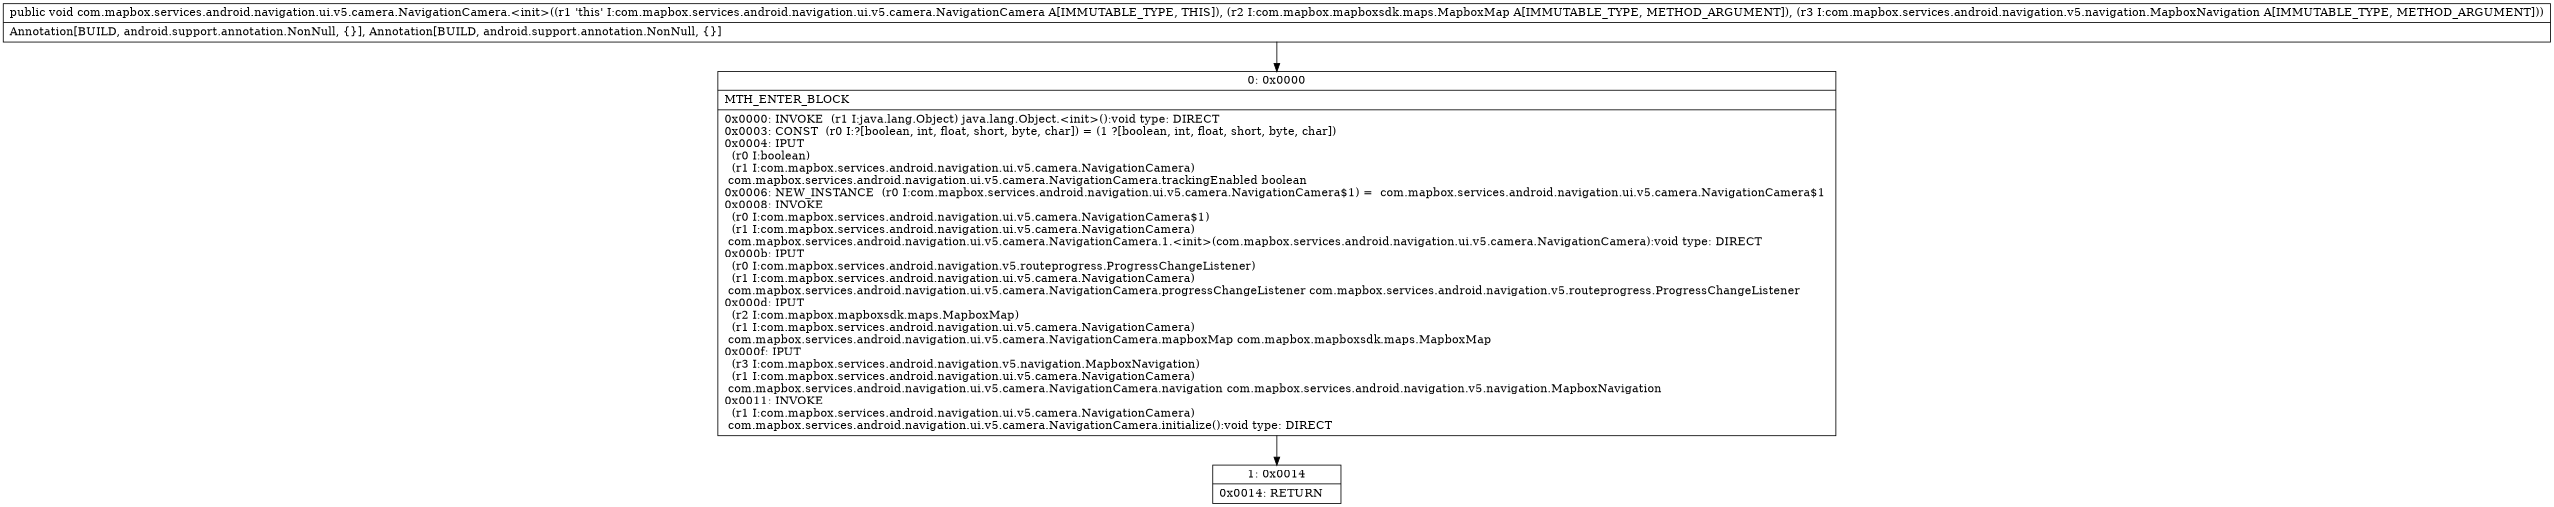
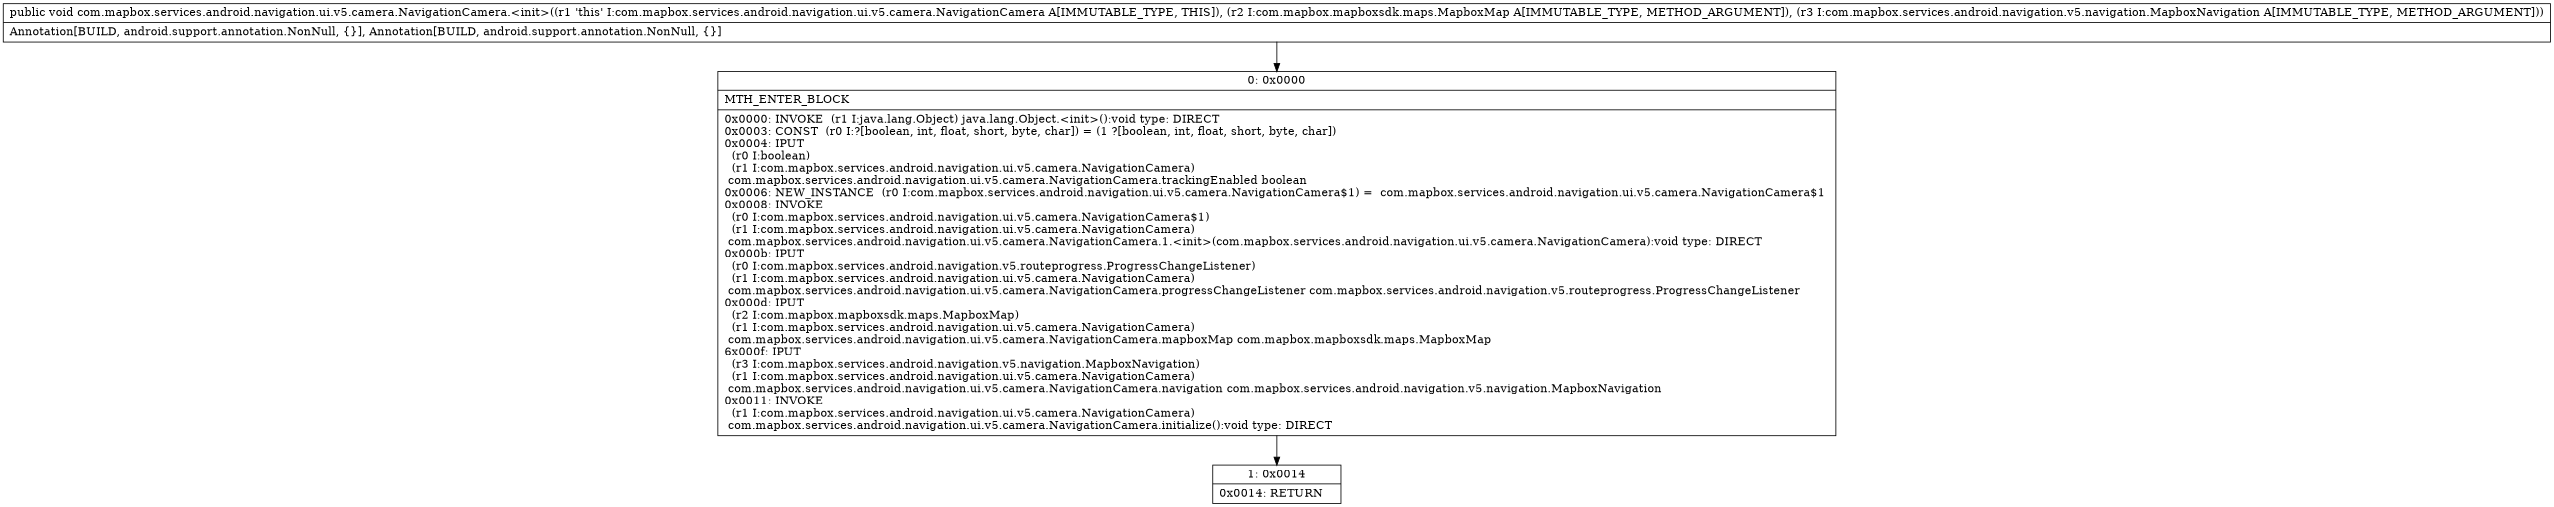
node "0: 0x0000": text "0x000f: IPUT" -> "6x000f: IPUT"
